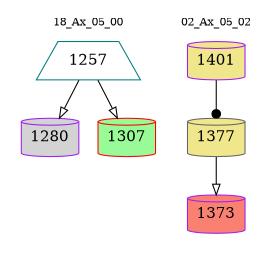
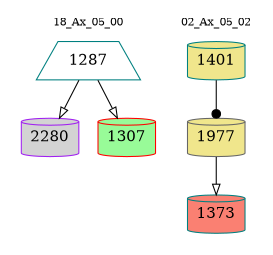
node "1257": label "1257" -> "1287"
node "1401": color purple -> teal
node "1280": label "1280" -> "2280"
node "1377": label "1377" -> "1977"
node "1373": color purple -> teal
